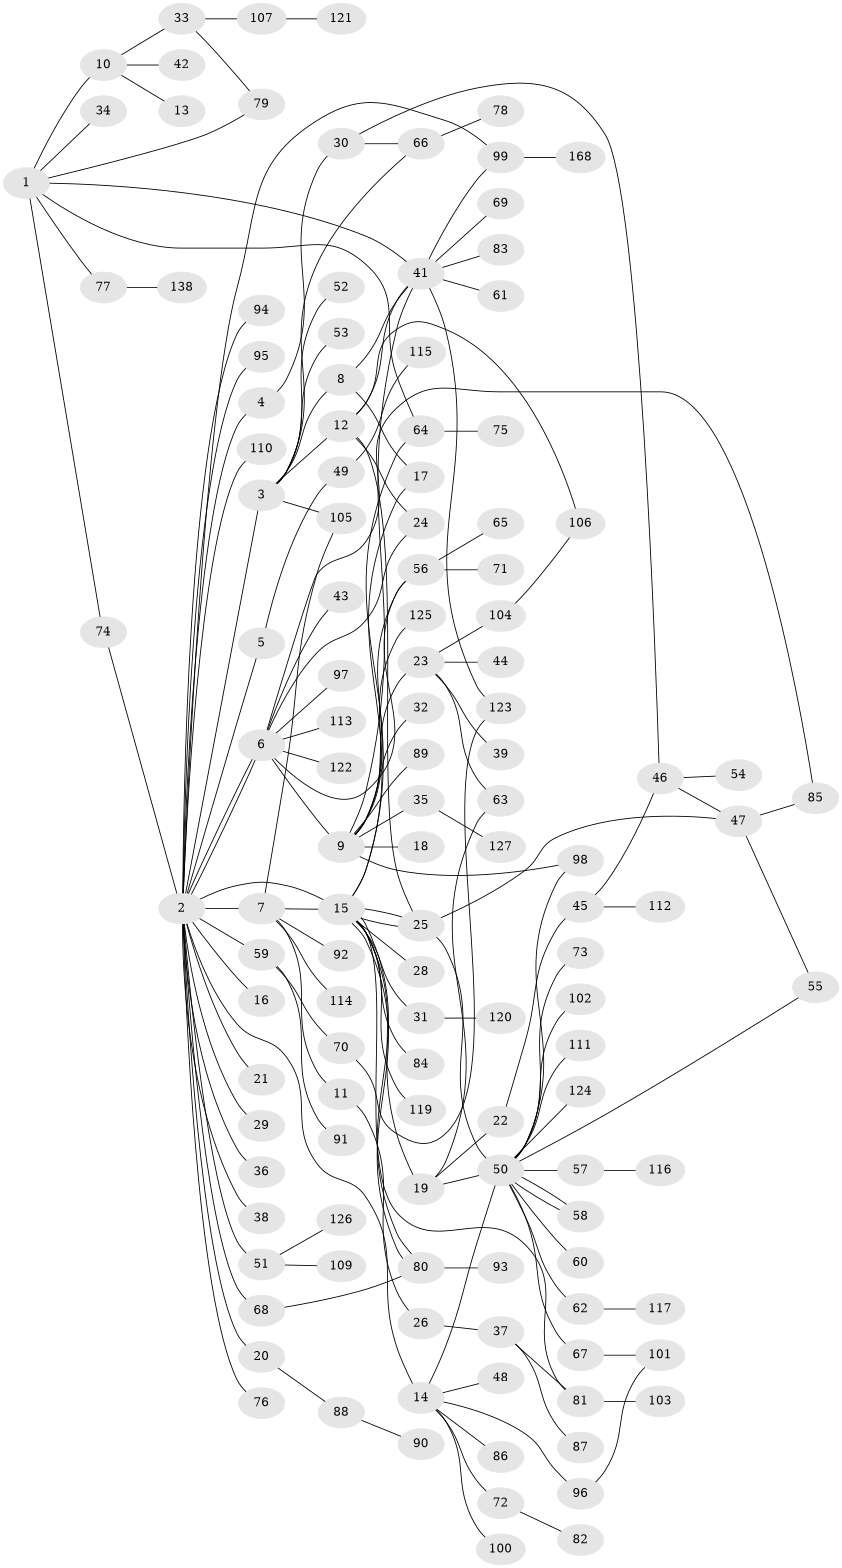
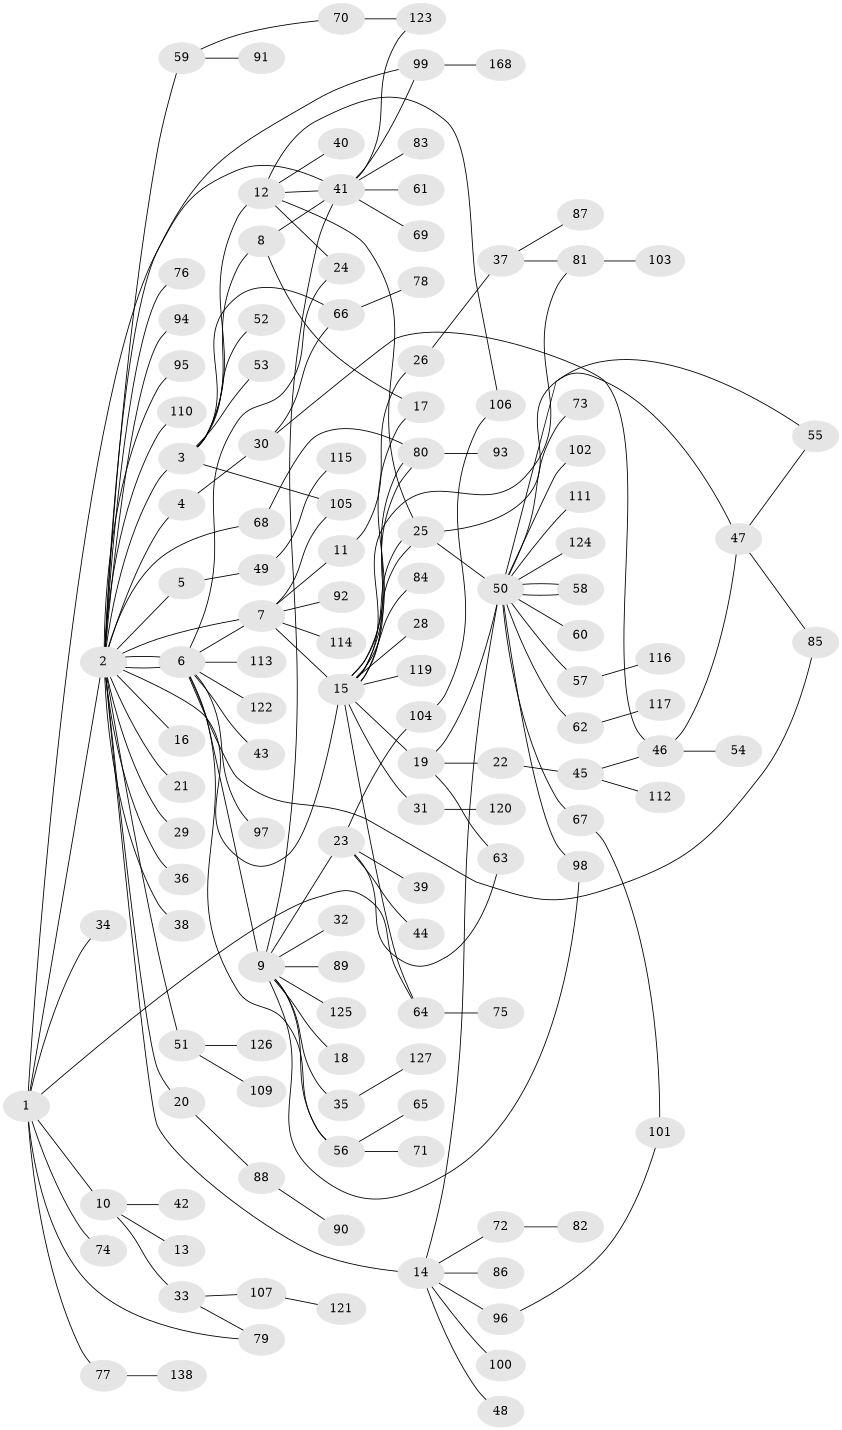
node "40": added
edge "7" -- "6": added
edge "74" -- "2": now "1" -- "2"
